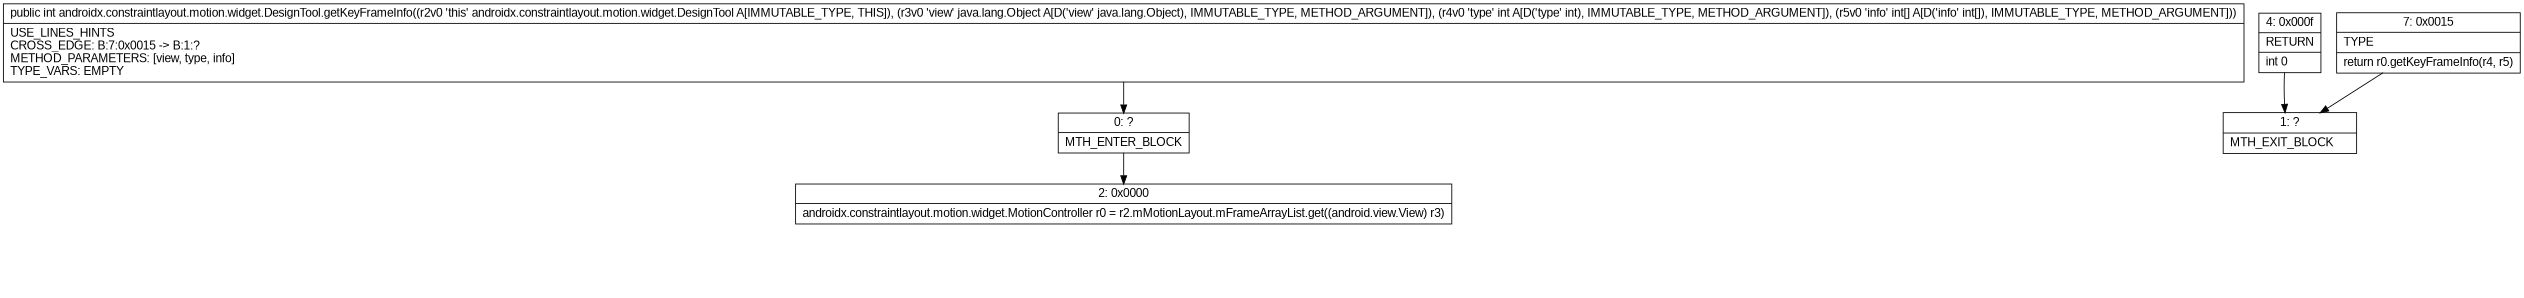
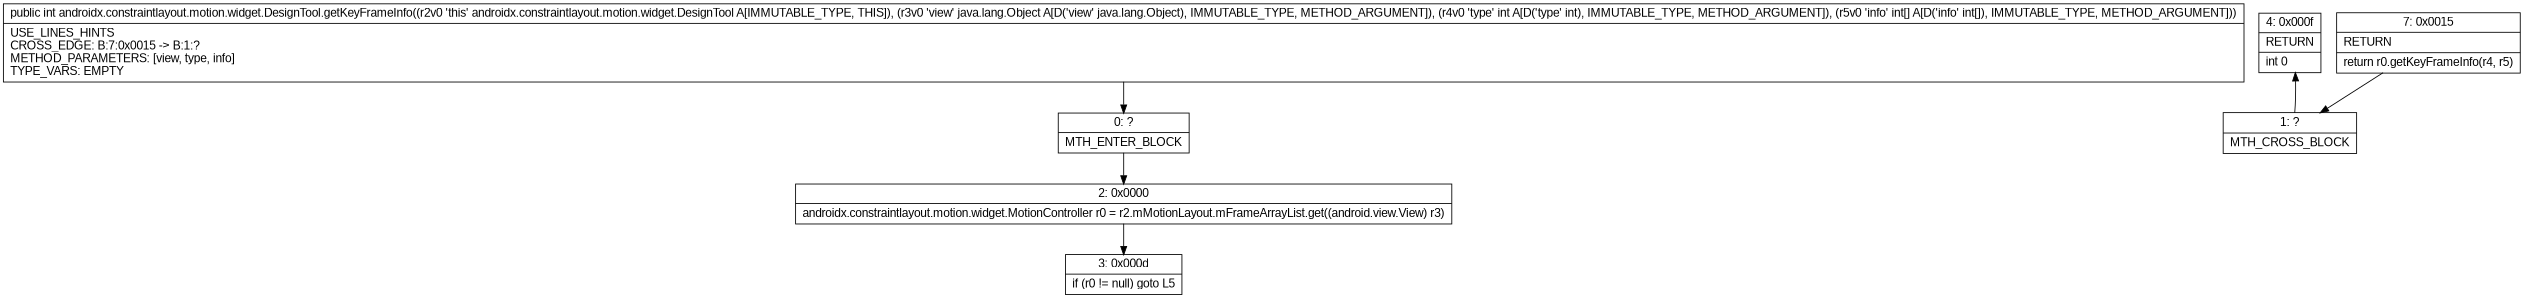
node "7: 0x0015": text "TYPE" -> "RETURN"
edge "4: 0x000f" -> "1: ?": reversed
node "1: ?": text "MTH_EXIT_BLOCK" -> "MTH_CROSS_BLOCK"
node "3: 0x000d": added
